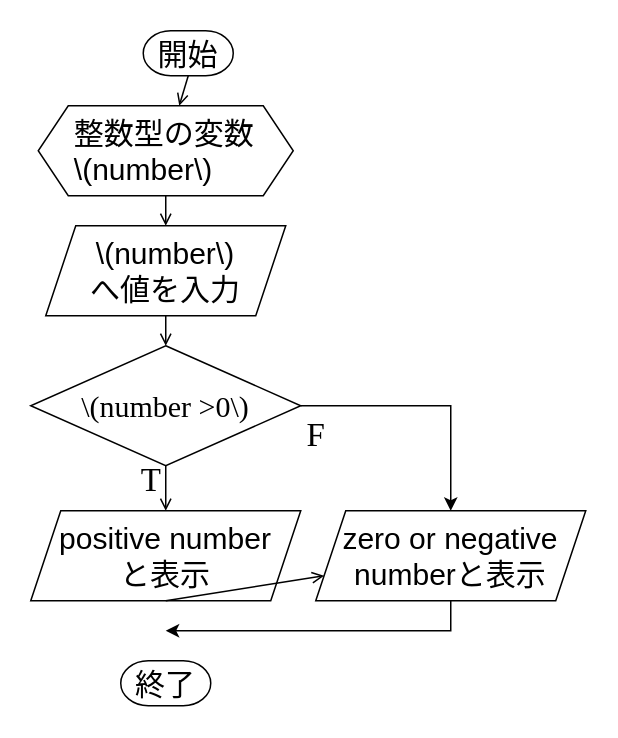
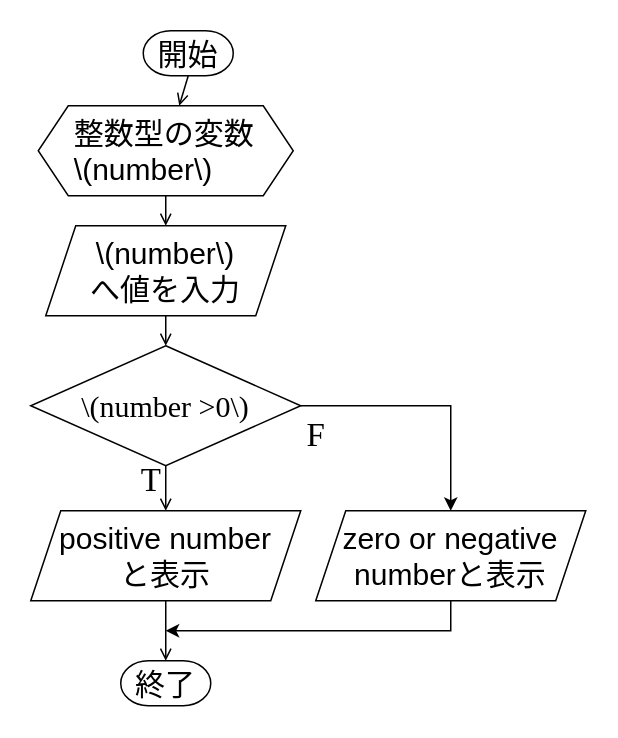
edge "positive number と表示" -> "zero or negative numberと表示": now "positive number と表示" -> "終了"
